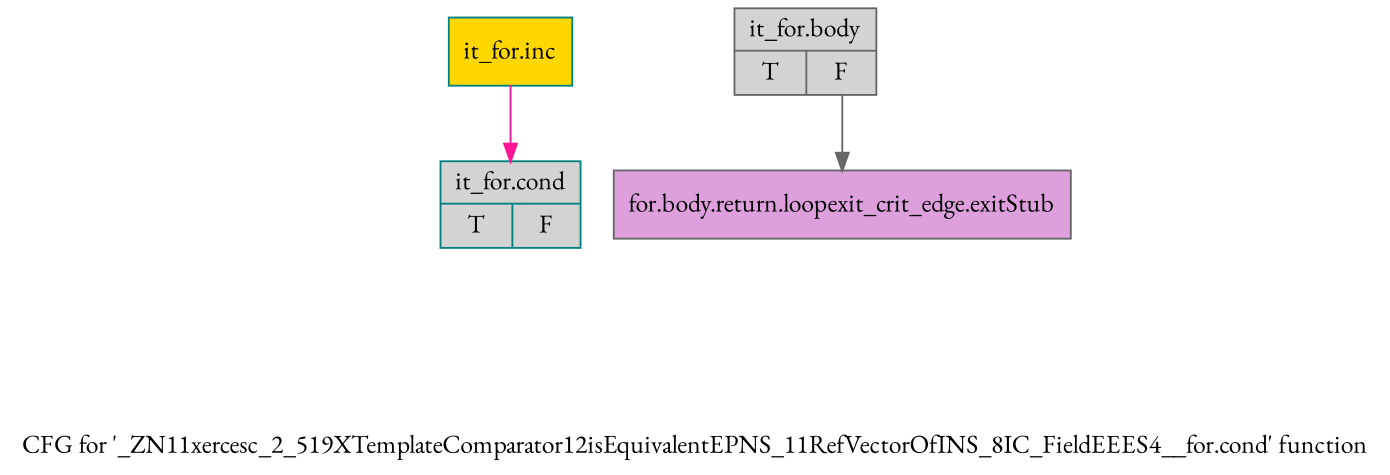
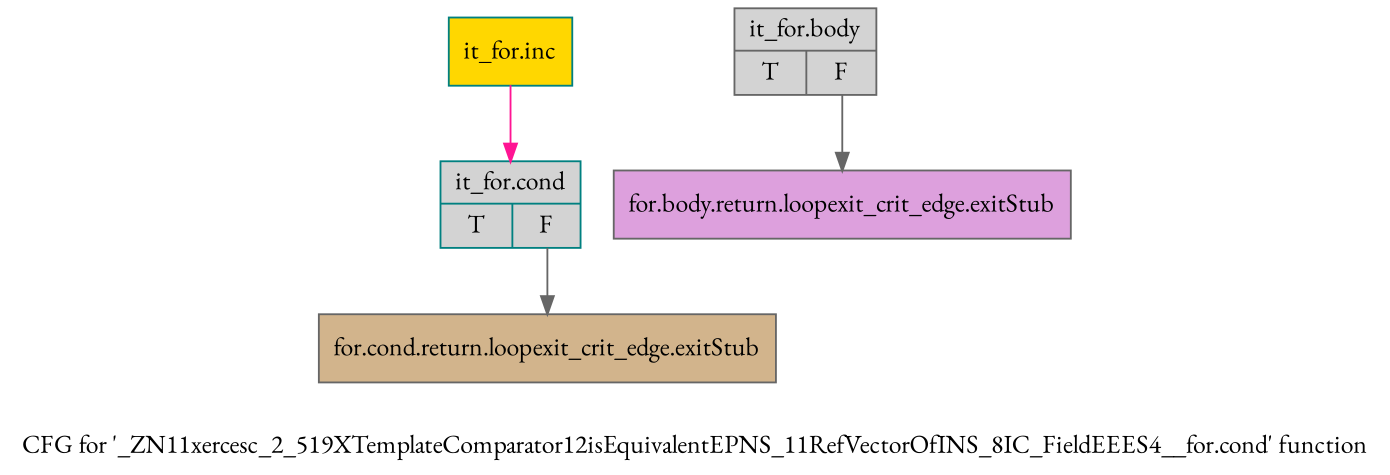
node "for.cond.return.loopexit_crit_edge.exitStub": added
